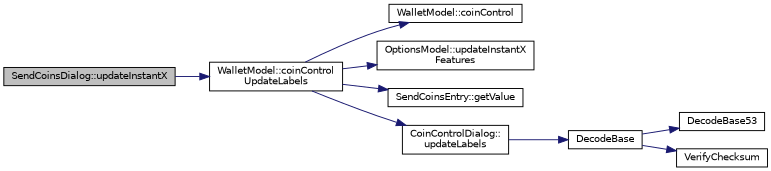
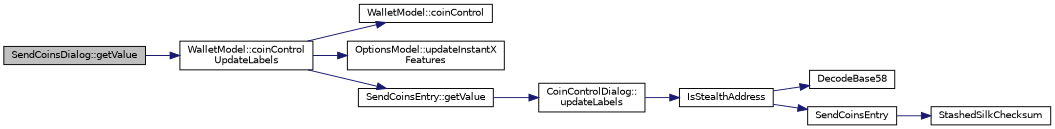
node "SendCoinsDialog::updateInstantX": label "SendCoinsDialog::updateInstantX" -> "SendCoinsDialog::getValue"
edge "WalletModel::coinControl UpdateLabels" -> "CoinControlDialog:: updateLabels": now "SendCoinsEntry::getValue" -> "CoinControlDialog:: updateLabels"
node "StashedSilkChecksum": added
node "DecodeBase53": label "DecodeBase53" -> "DecodeBase58"
node "DecodeBase": label "DecodeBase" -> "IsStealthAddress"
node "VerifyChecksum": label "VerifyChecksum" -> "SendCoinsEntry"
